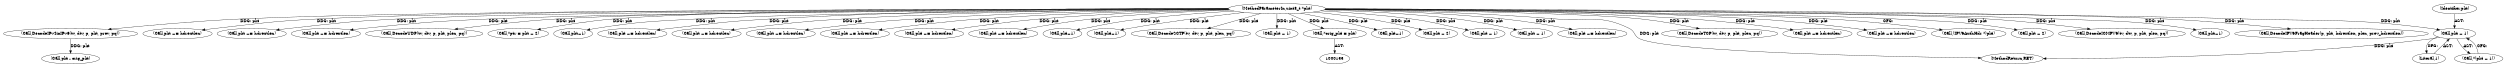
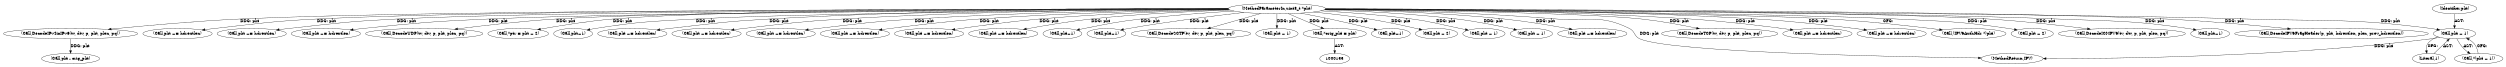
node "(Call,DecodeIPv4inIPv6(tv, dtv, p, pkt, prev, pq))": label "(Call,DecodeIPv4inIPv6(tv, dtv, p, pkt, prev, pq))" -> "(Call,DecodeIPv4inIPv6(tv, dtv, p, pkt, plen, pq))"
node "(MethodReturn,RET)": label "(MethodReturn,RET)" -> "(MethodReturn,IPV)"
